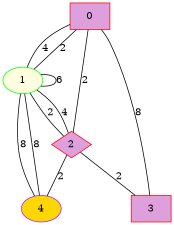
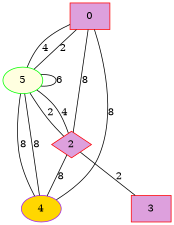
node "1": label "1" -> "5"
edge "0" -- "2": label "2" -> "8"
edge "0" -- "3": now "0" -- "4"
edge "2" -- "4": label "2" -> "8"
